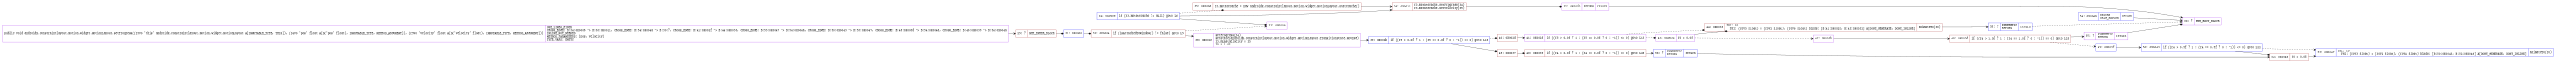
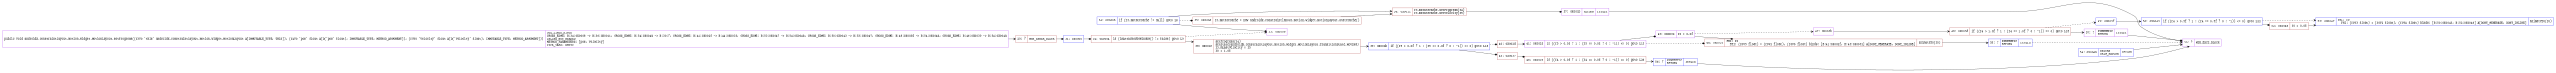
edge "41: 0x002f" -> "43: 0x0032": style dashed -> solid
node "38: 0x001c": color purple -> brown
edge "56: ?" -> "52: 0x0046": now "56: ?" -> "30: ?"
